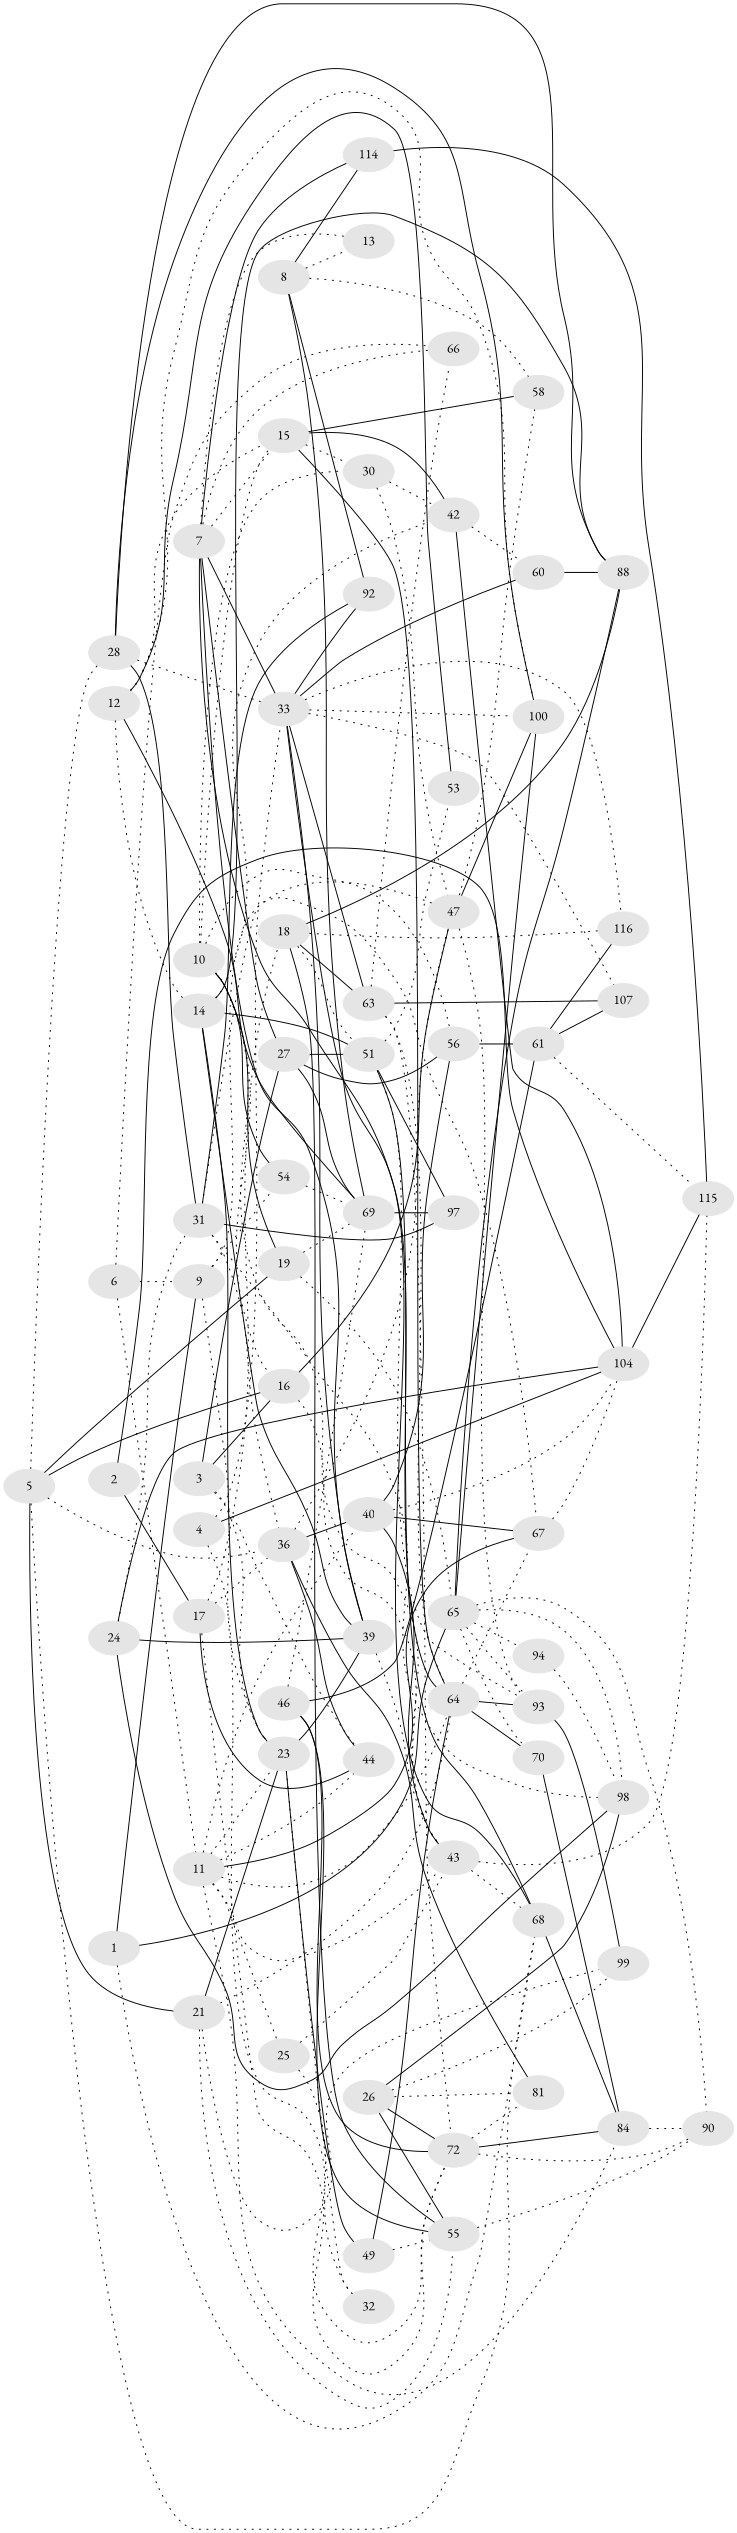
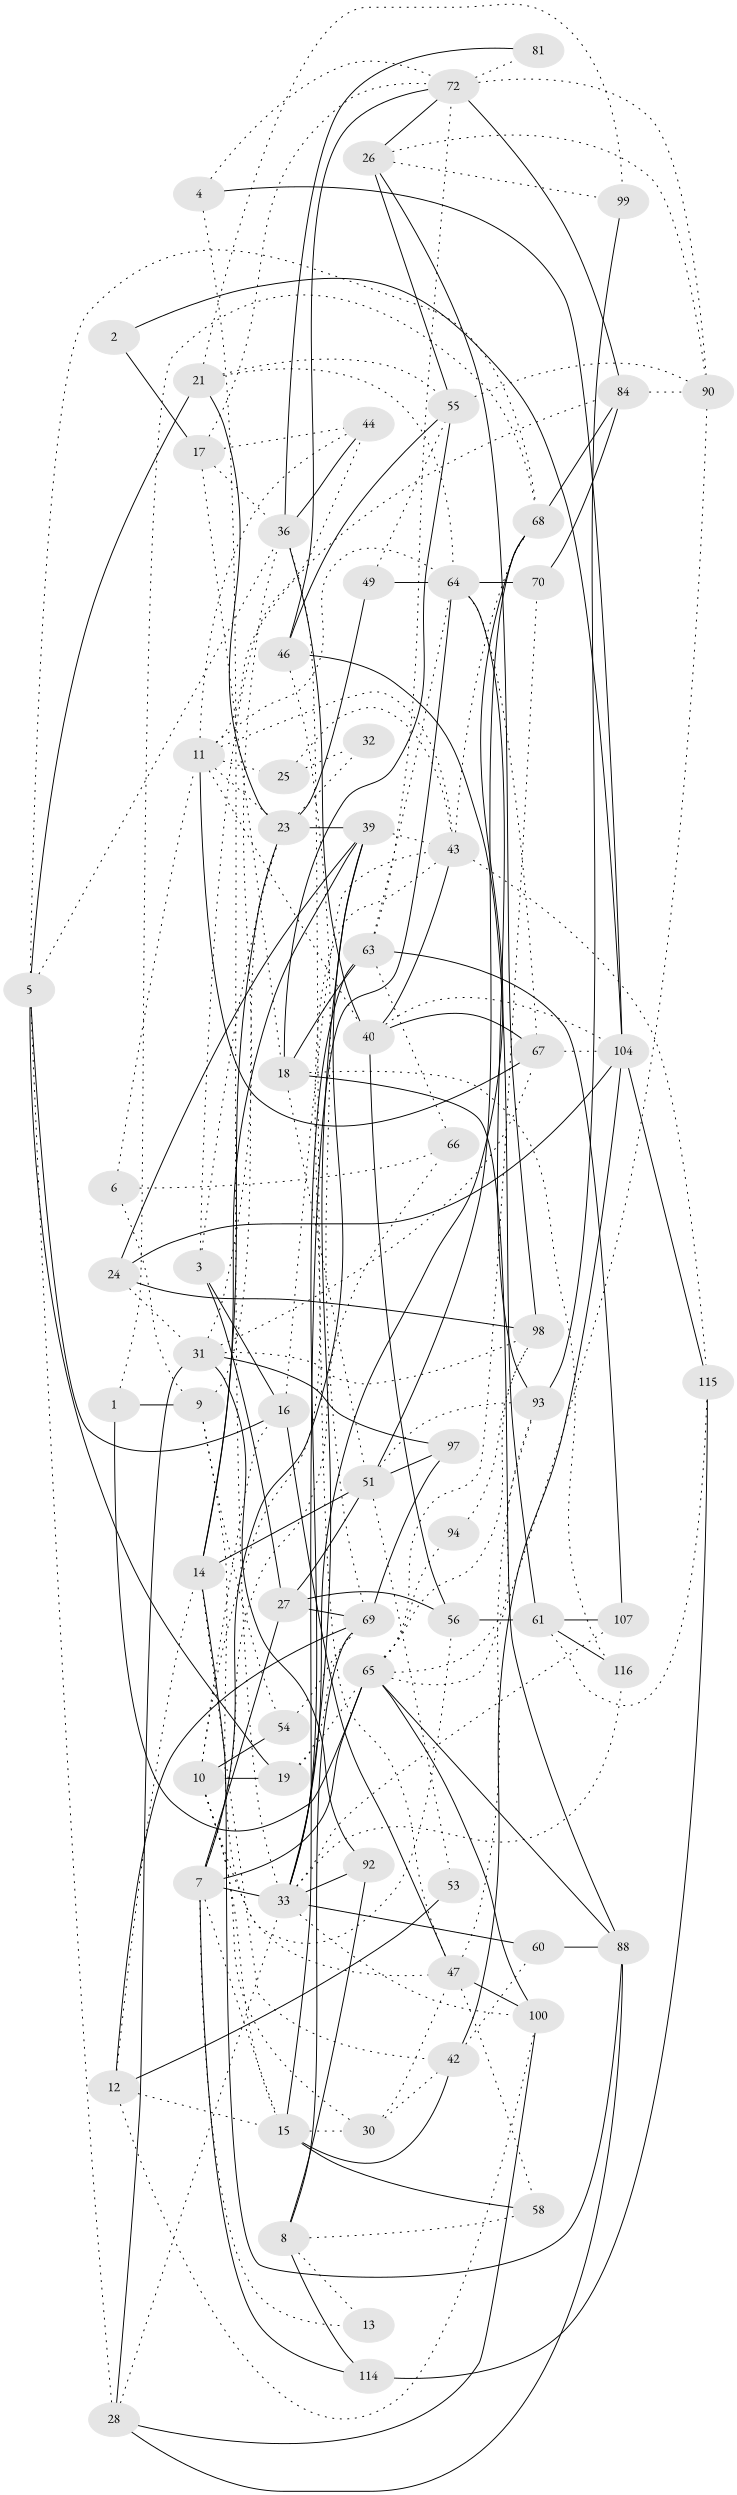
edge "7" -- "64": now "7" -- "65"
edge "17" -- "44": style solid -> dotted
edge "81" -- "26": now "90" -- "26"
